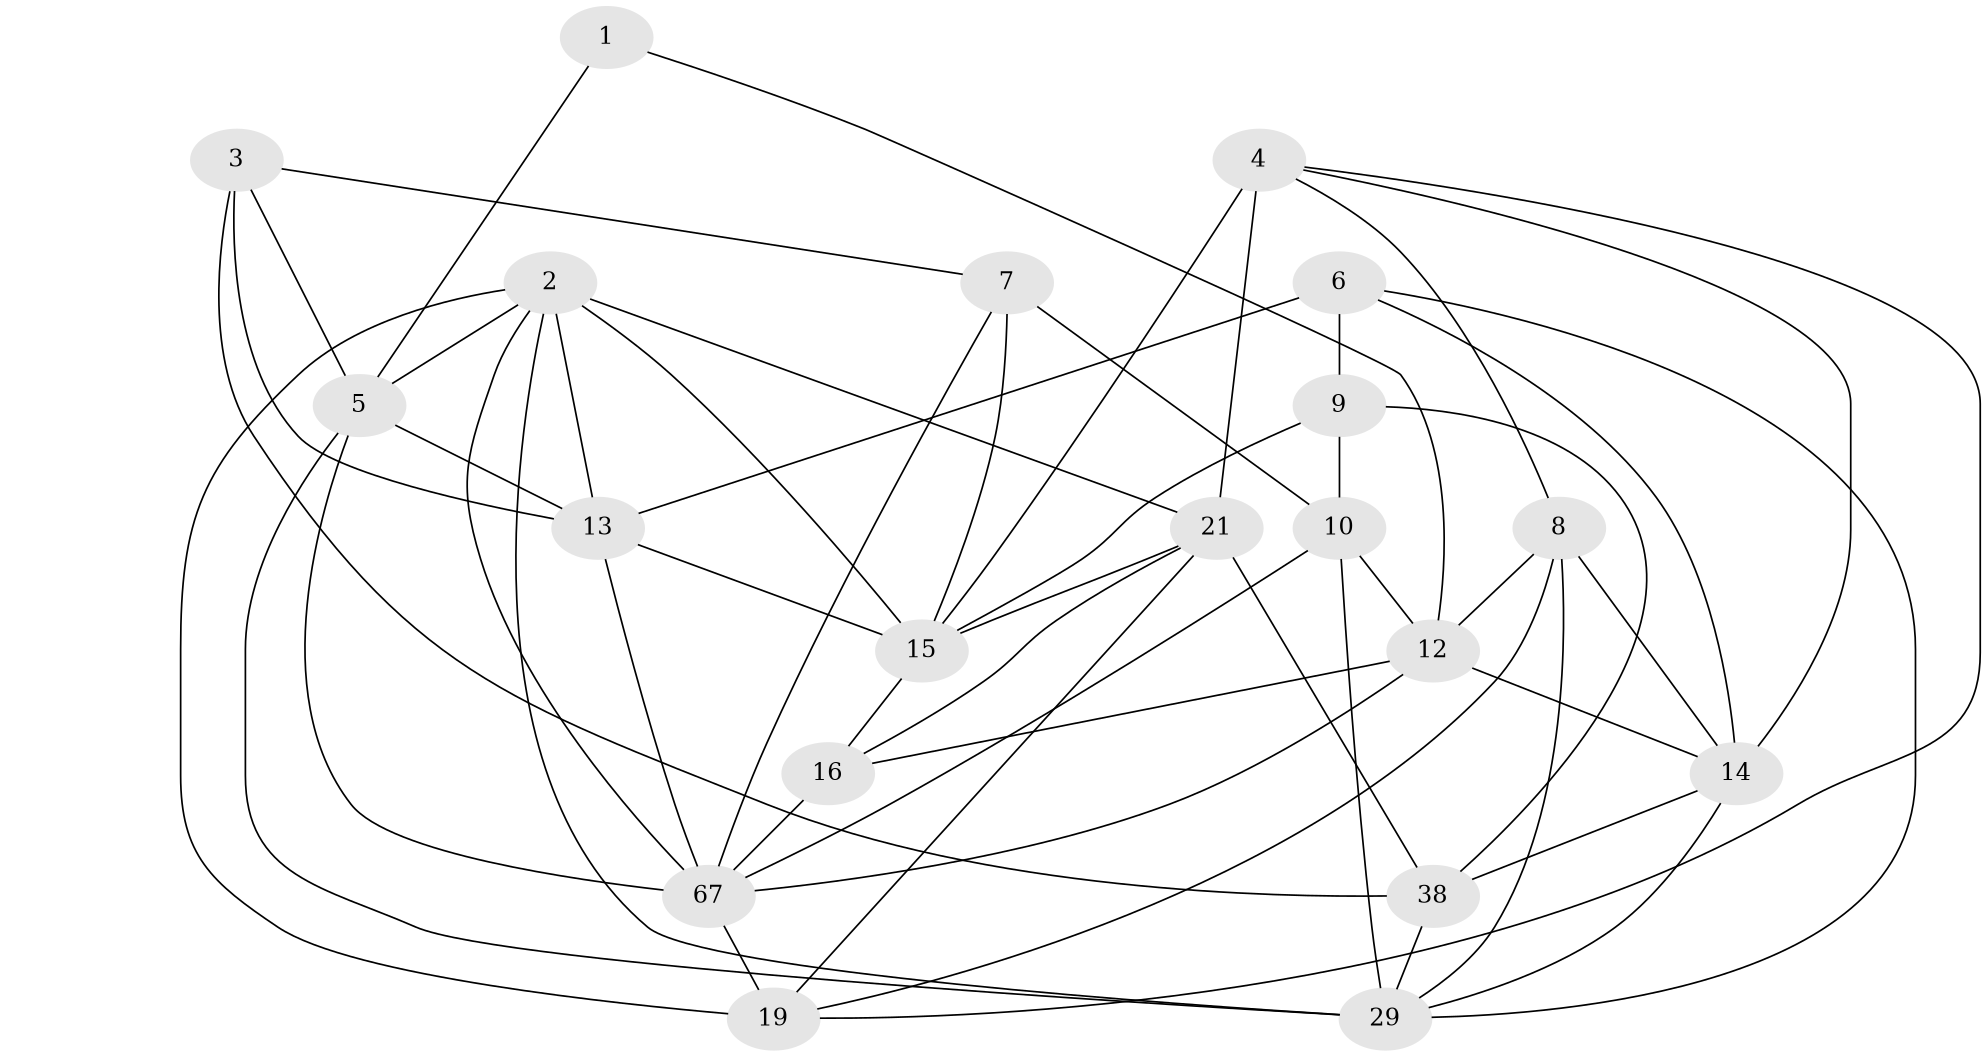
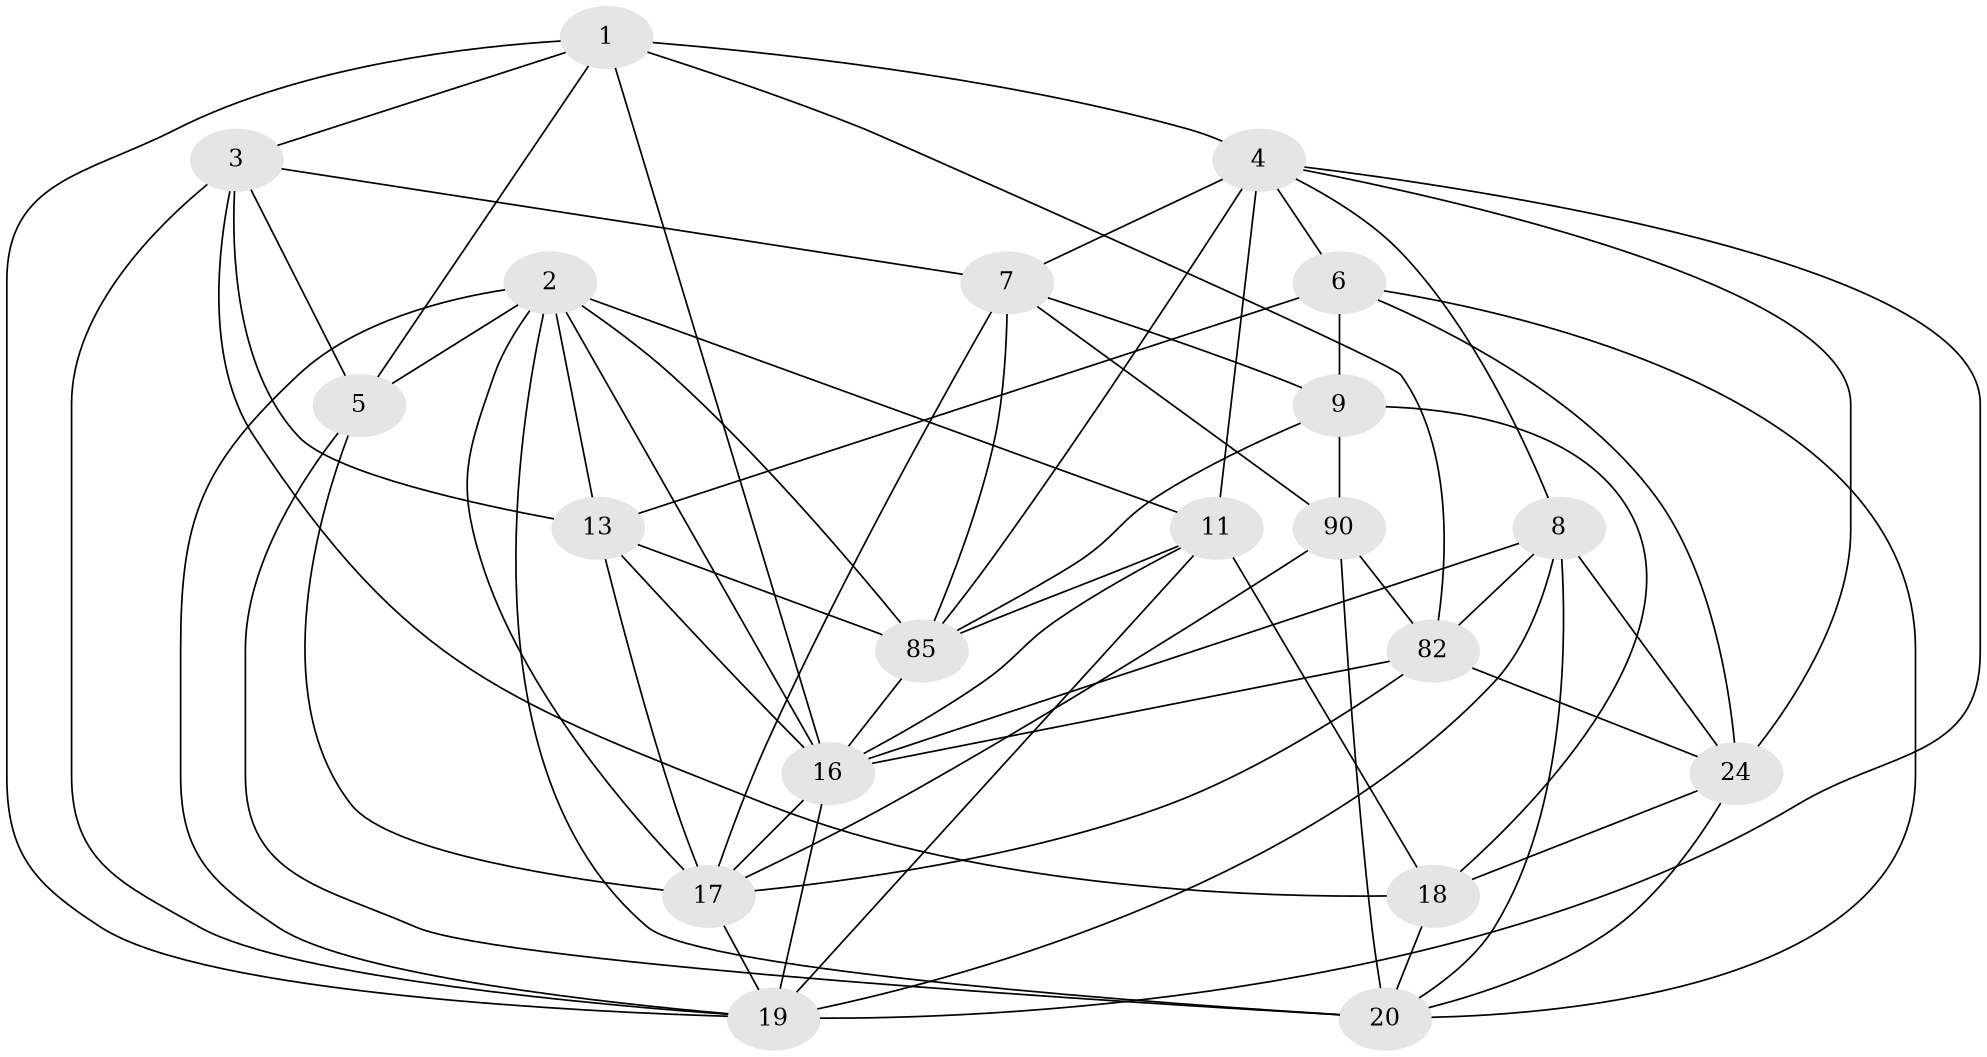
edge "1" -- "4": added
edge "1" -- "3": added
edge "4" -- "7": added
edge "4" -- "6": added
edge "7" -- "9": added
edge "1" -- "16": added
edge "5" -- "13": now "16" -- "13"
edge "2" -- "16": added
node "21": label "21" -> "11"
node "10": label "10" -> "90"
edge "1" -- "19": added
node "15": label "15" -> "85"
edge "8" -- "16": added
node "12": label "12" -> "82"
node "14": label "14" -> "24"
edge "3" -- "19": added
node "67": label "67" -> "17"
edge "16" -- "19": added
node "38": label "38" -> "18"
node "29": label "29" -> "20"
